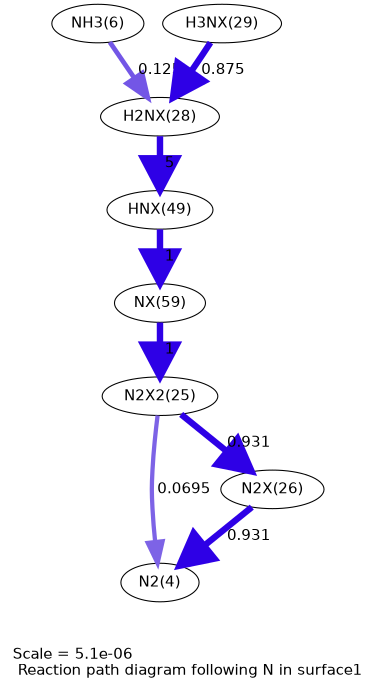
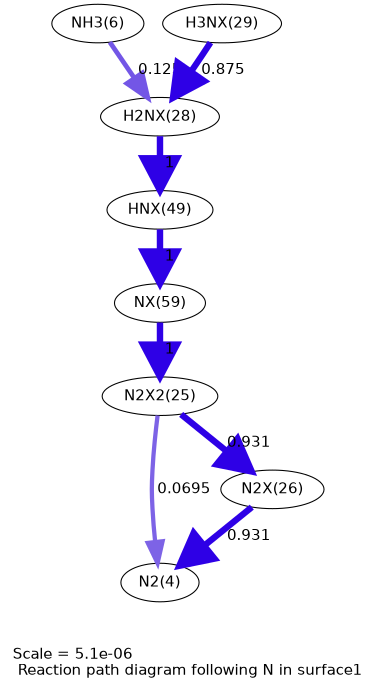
edge "H2NX(28)" -> "HNX(49)": label " 5" -> " 1"
